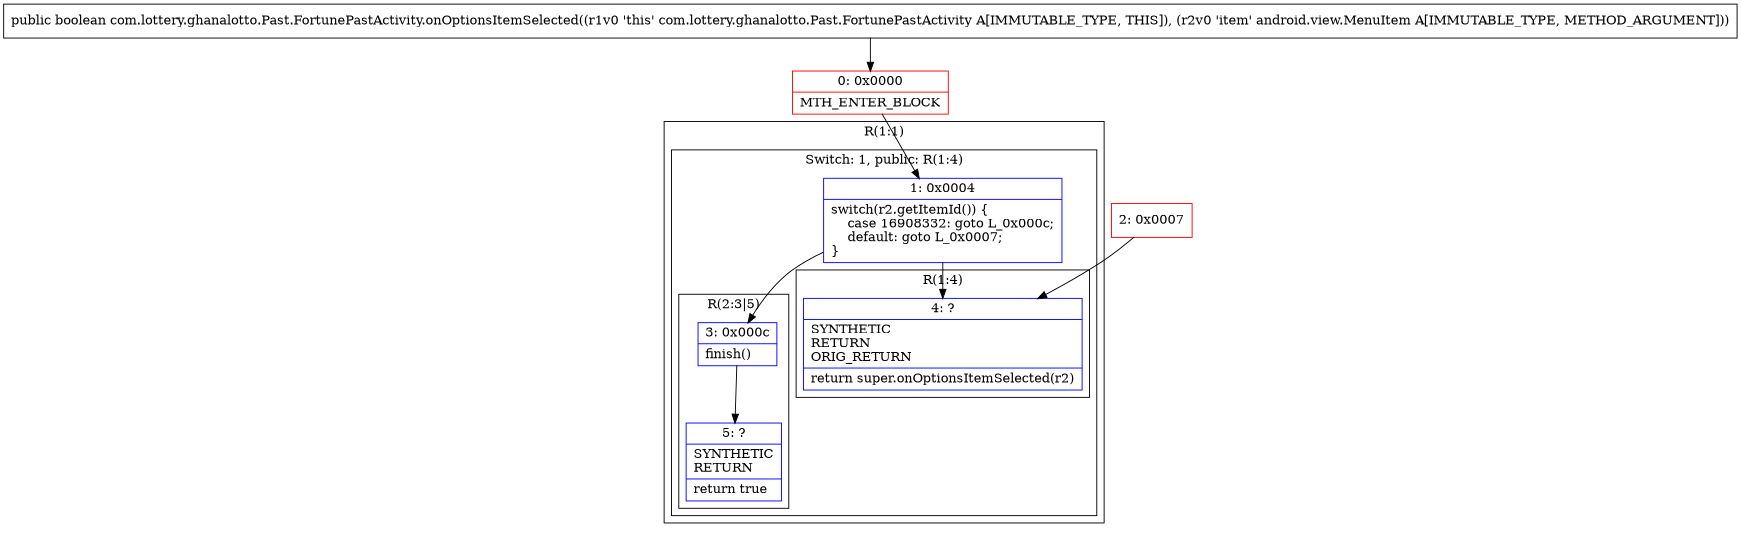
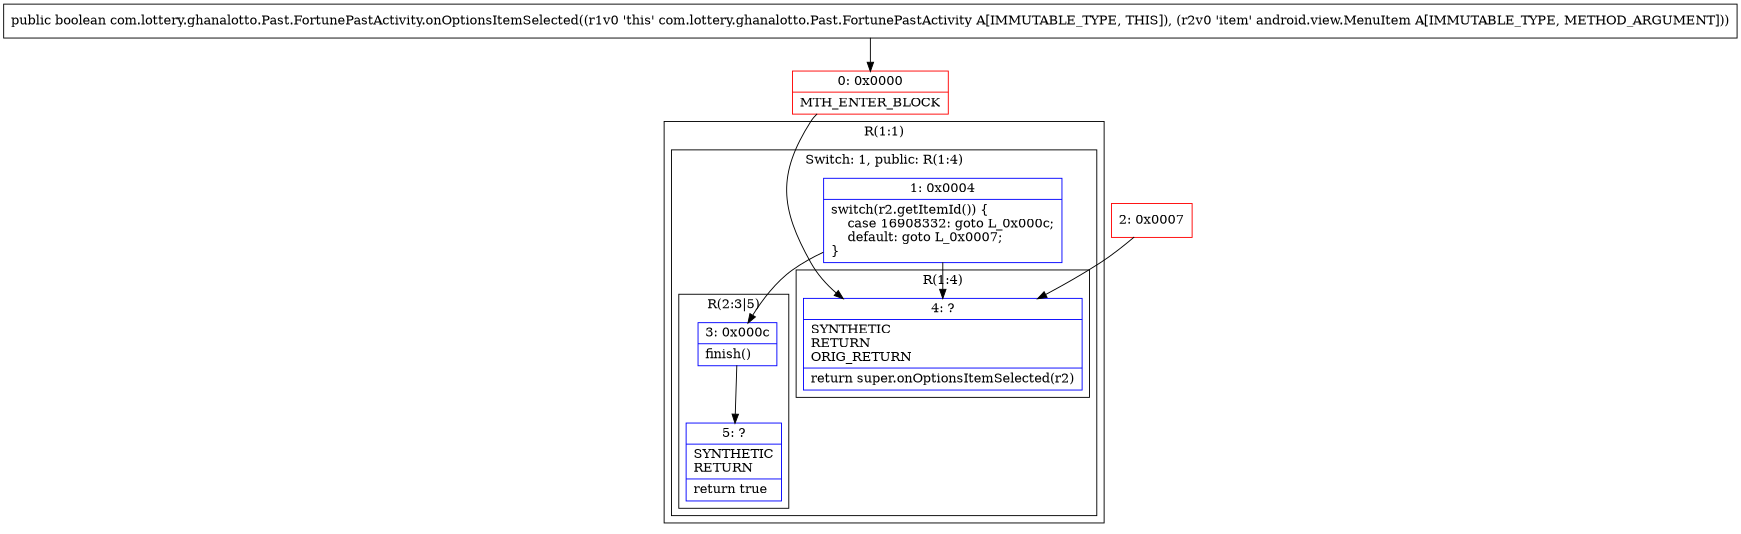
edge "0: 0x0000" -> "1: 0x0004": now "0: 0x0000" -> "4: ?"
